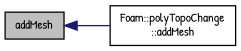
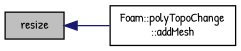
node "addMesh": label "addMesh" -> "resize"
